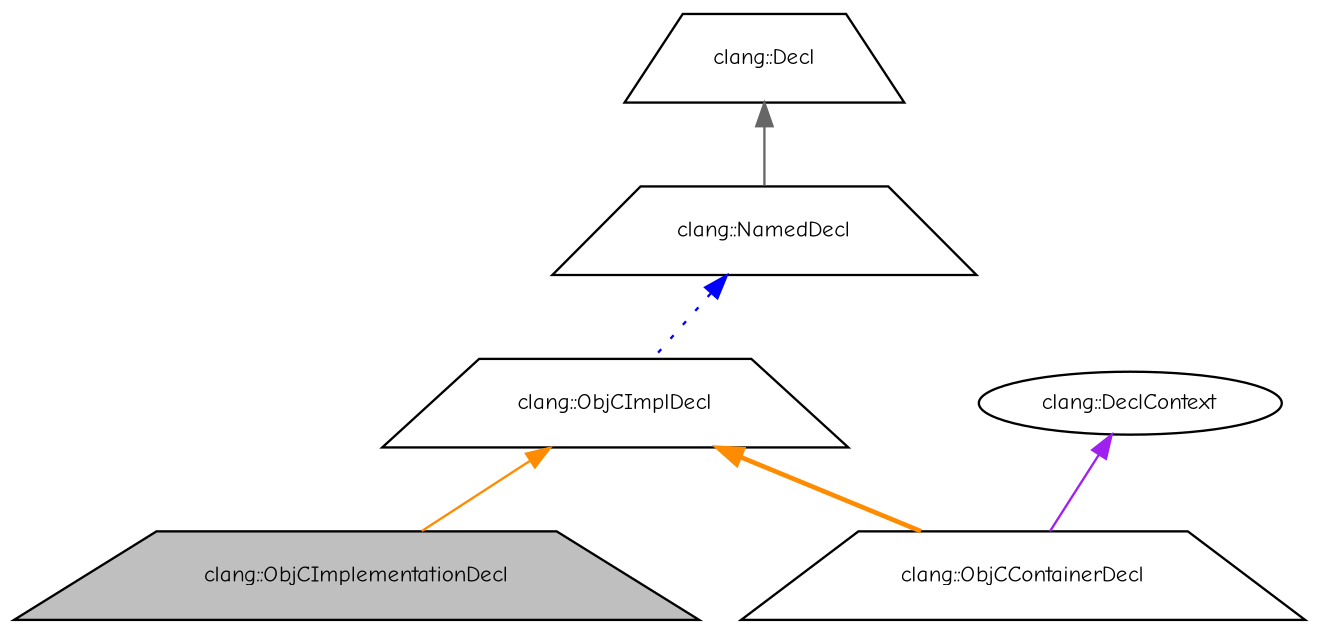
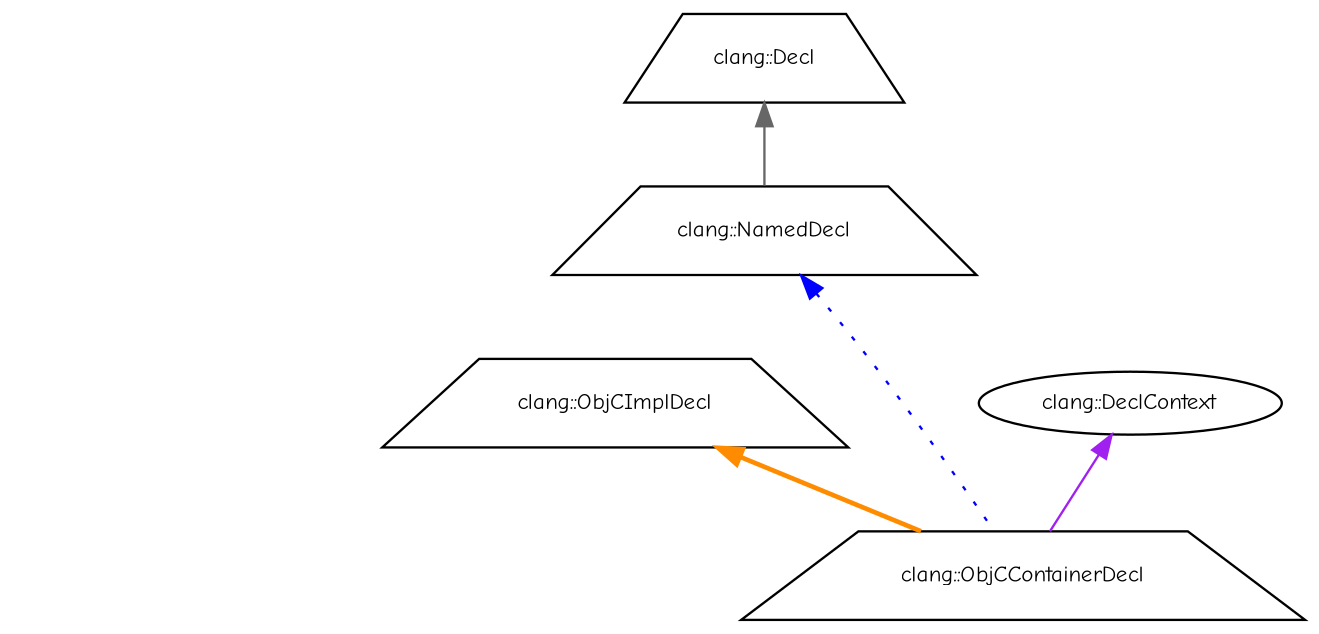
edge "clang::ObjCImplDecl" -> "clang::NamedDecl": now "clang::ObjCContainerDecl" -> "clang::NamedDecl"
node "clang::ObjCImplementationDecl": removed
